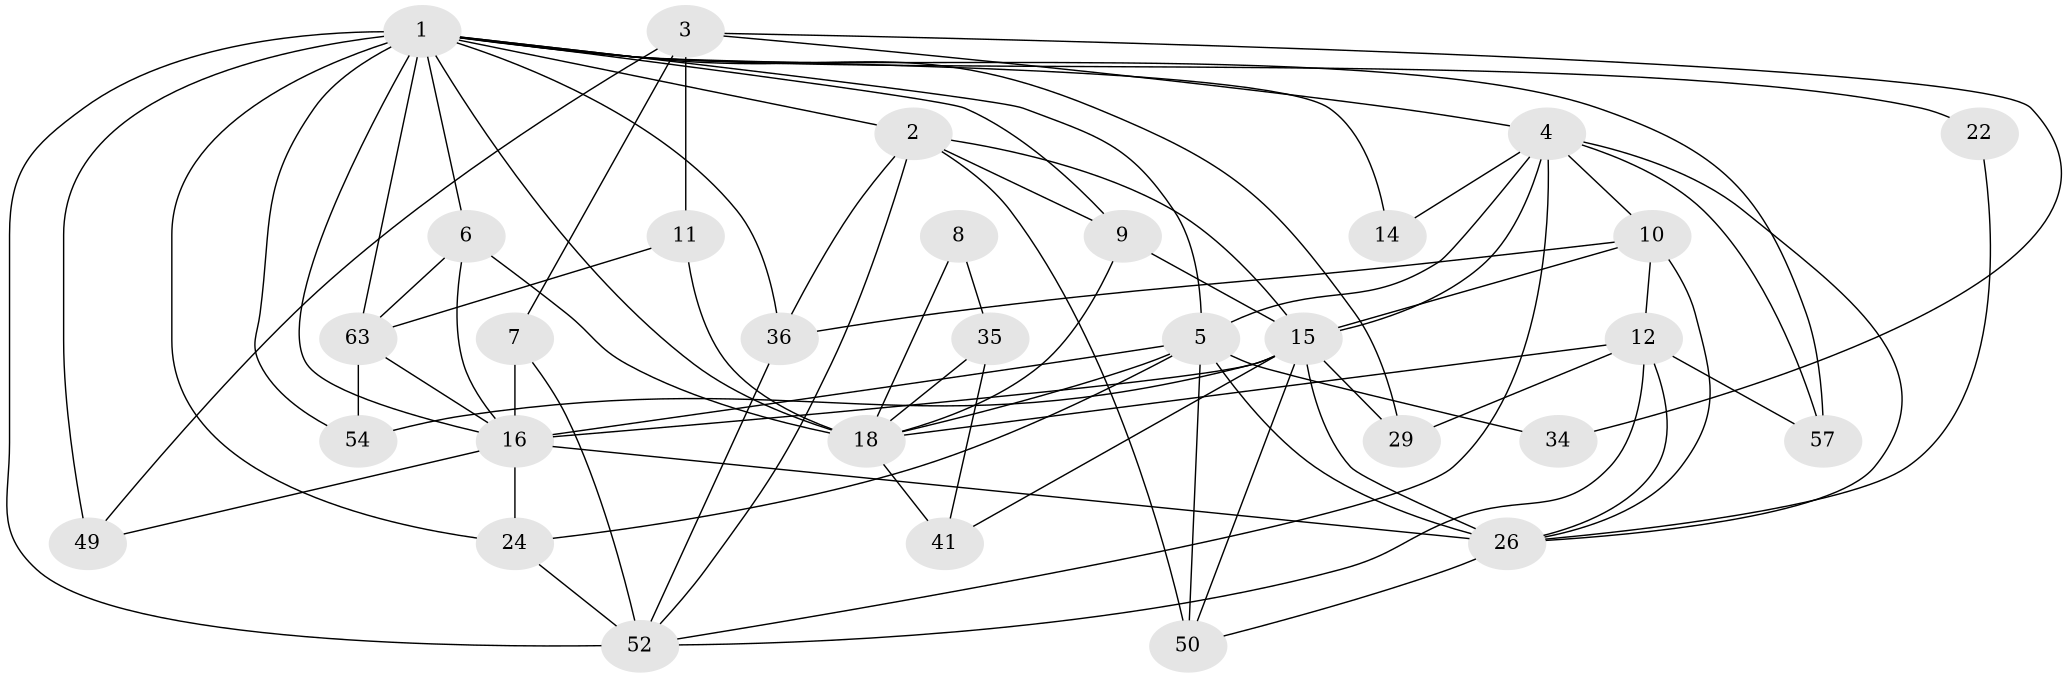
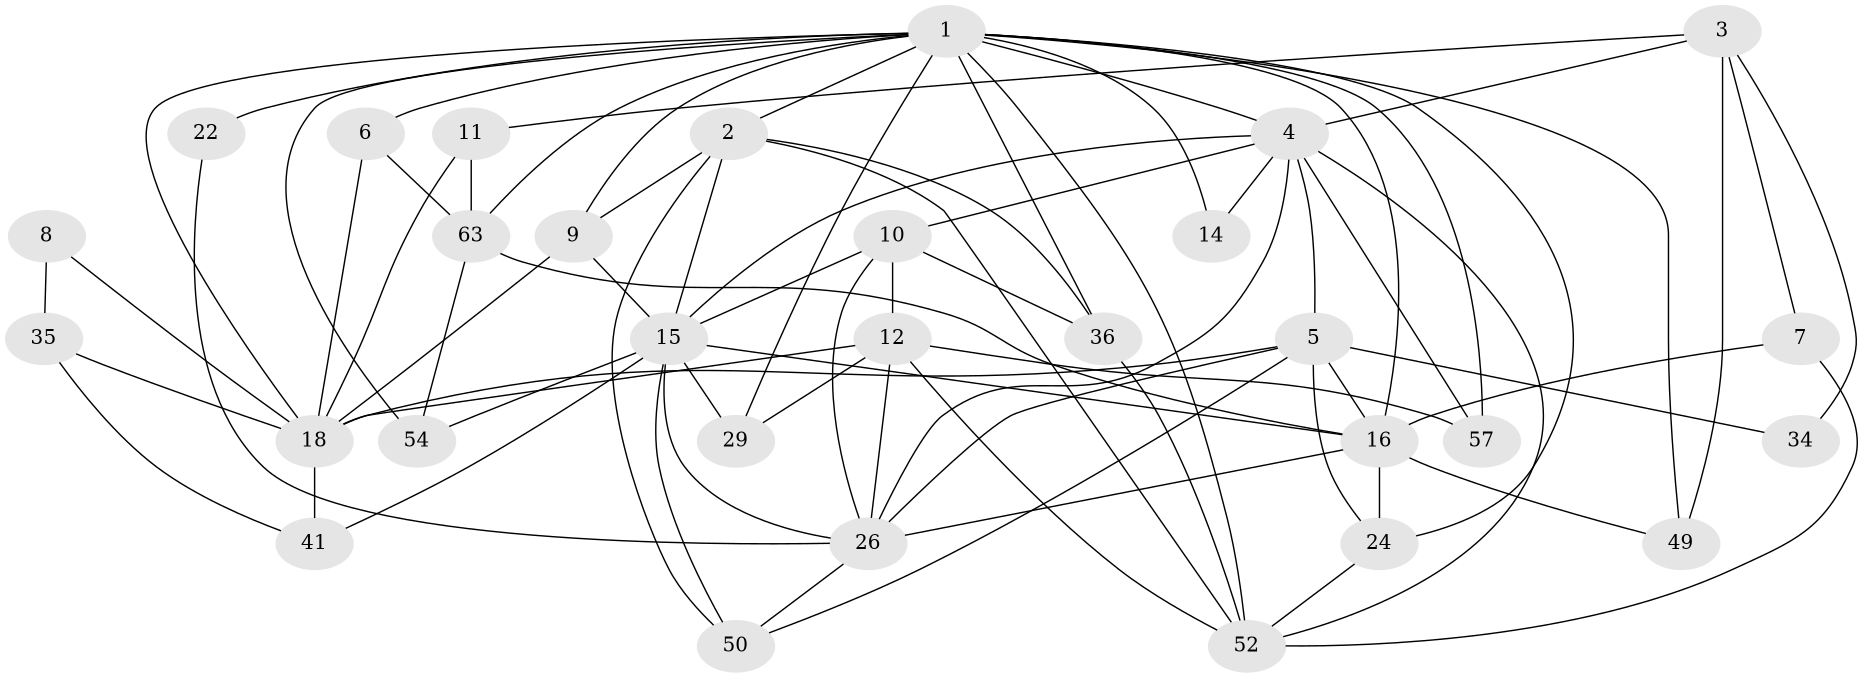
edge "1" -- "5": now "1" -- "4"
edge "6" -- "16": removed
